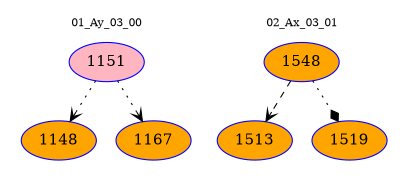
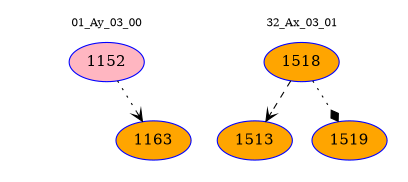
cluster "02_Ax_03_01": label "02_Ax_03_01" -> "32_Ax_03_01"
node "1151": label "1151" -> "1152"
node "1548": label "1548" -> "1518"
node "1148": removed
node "1167": label "1167" -> "1163"
